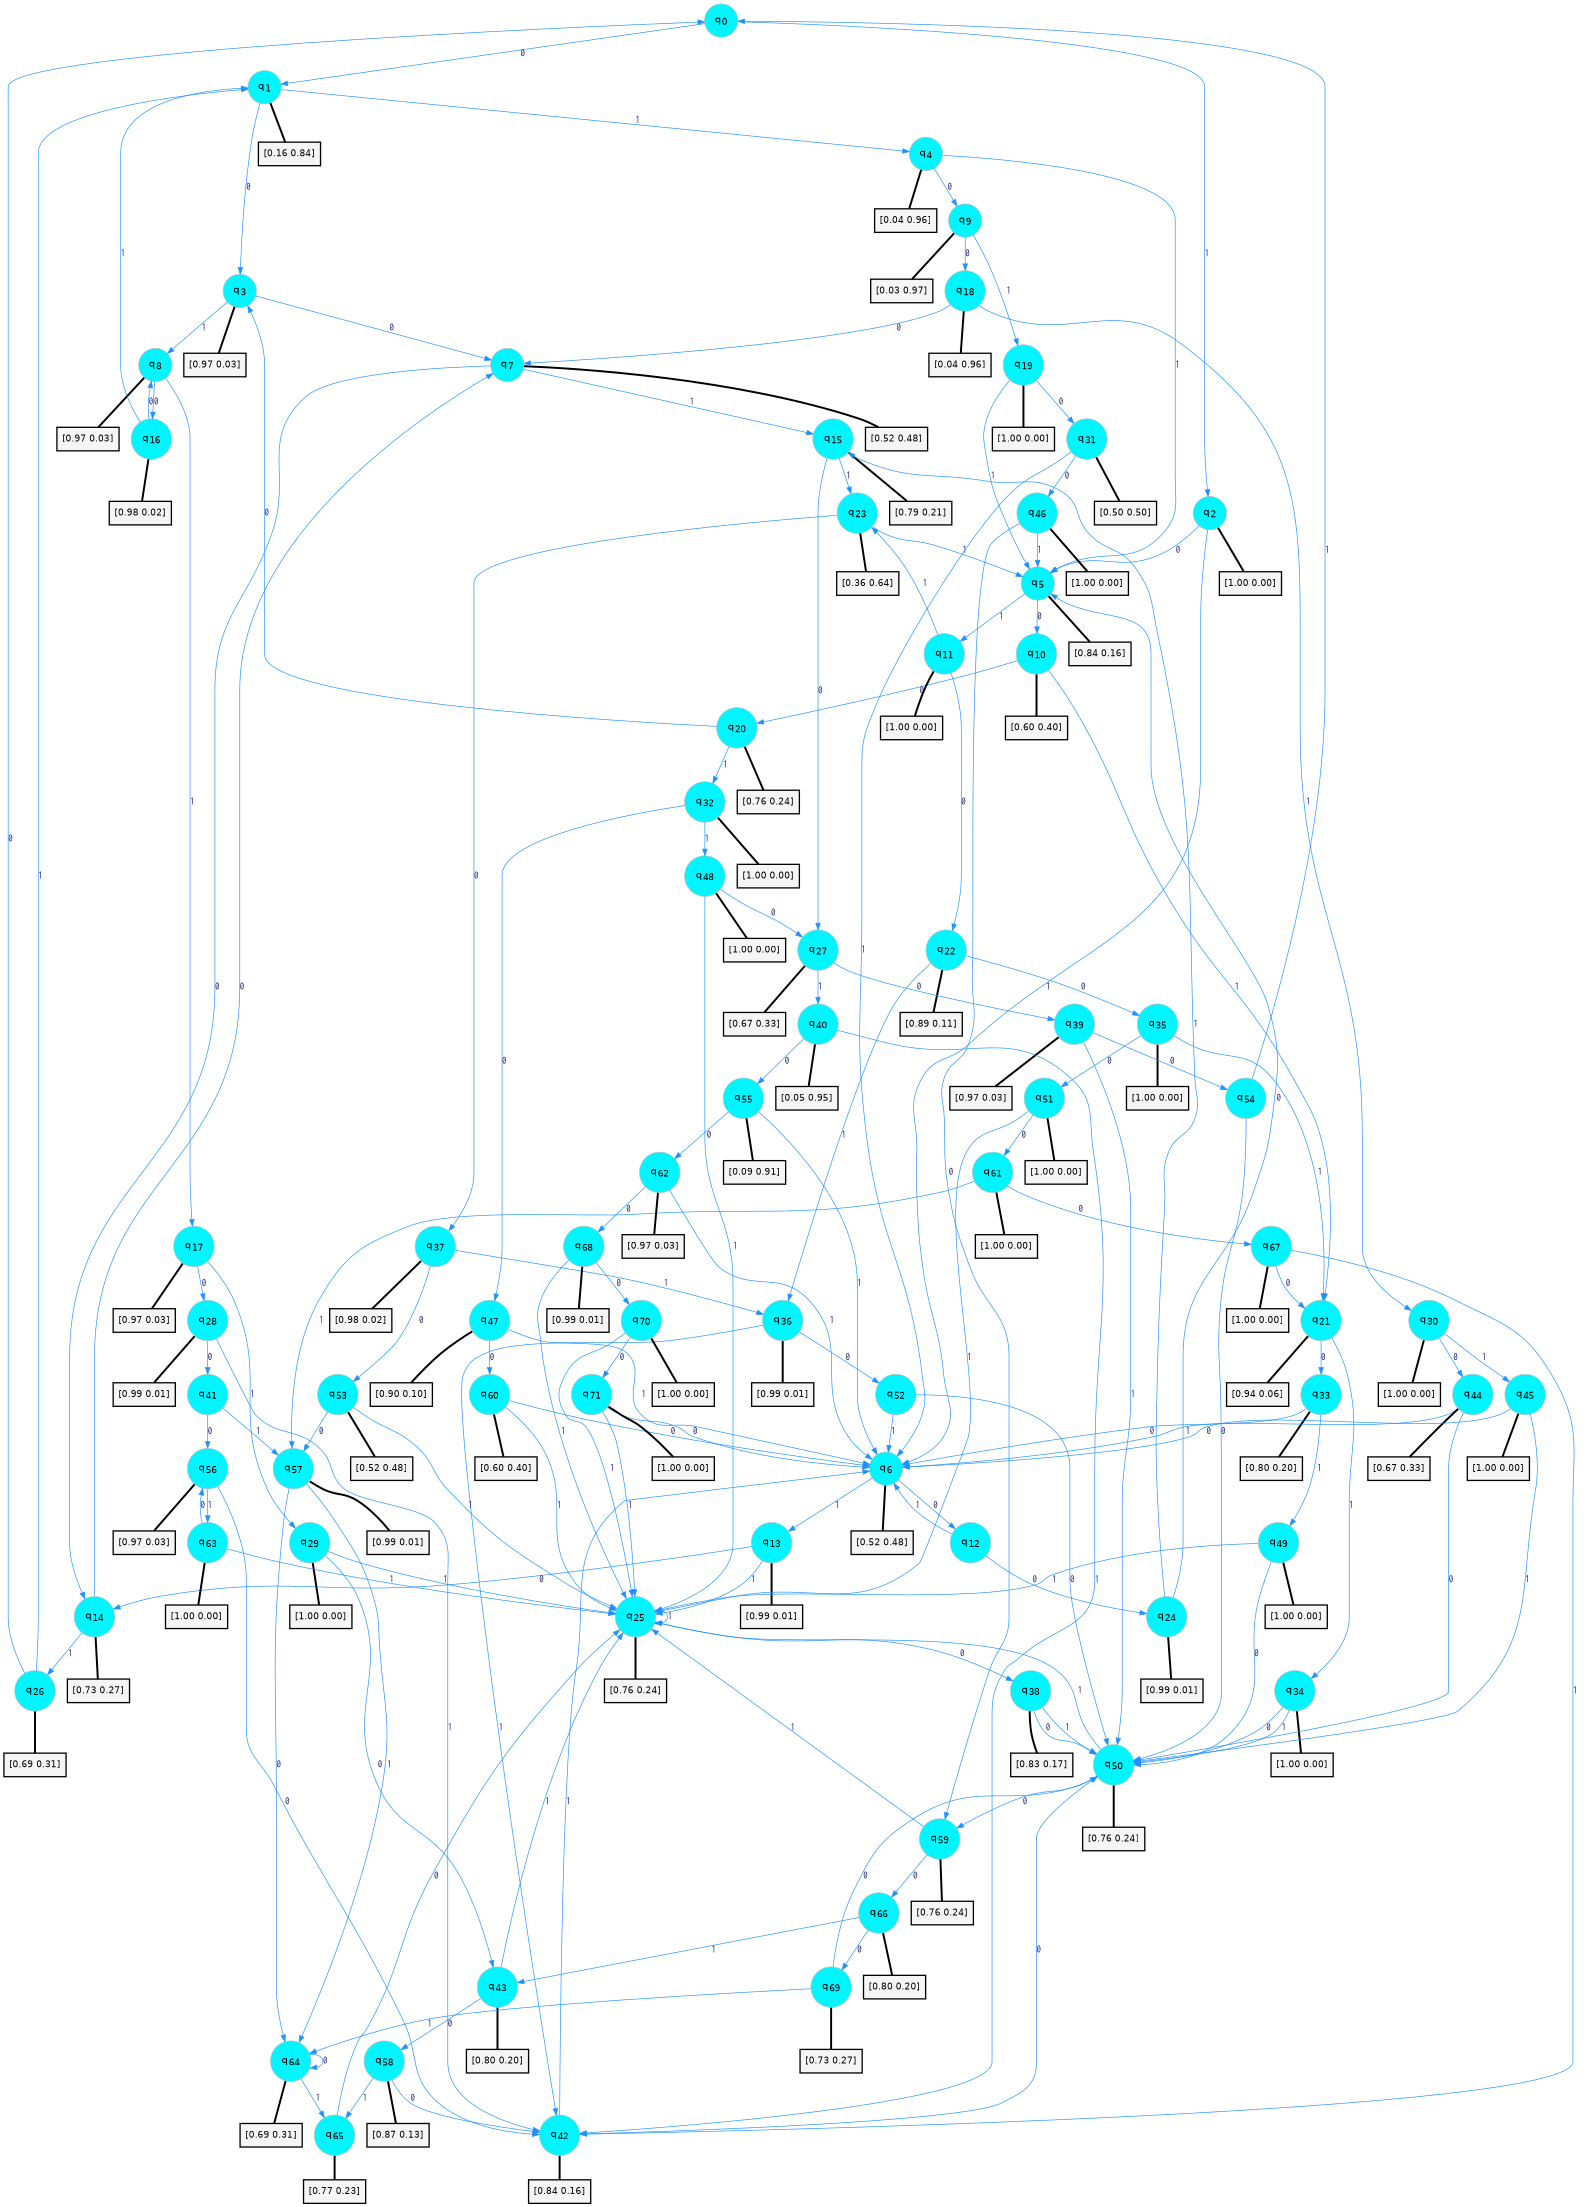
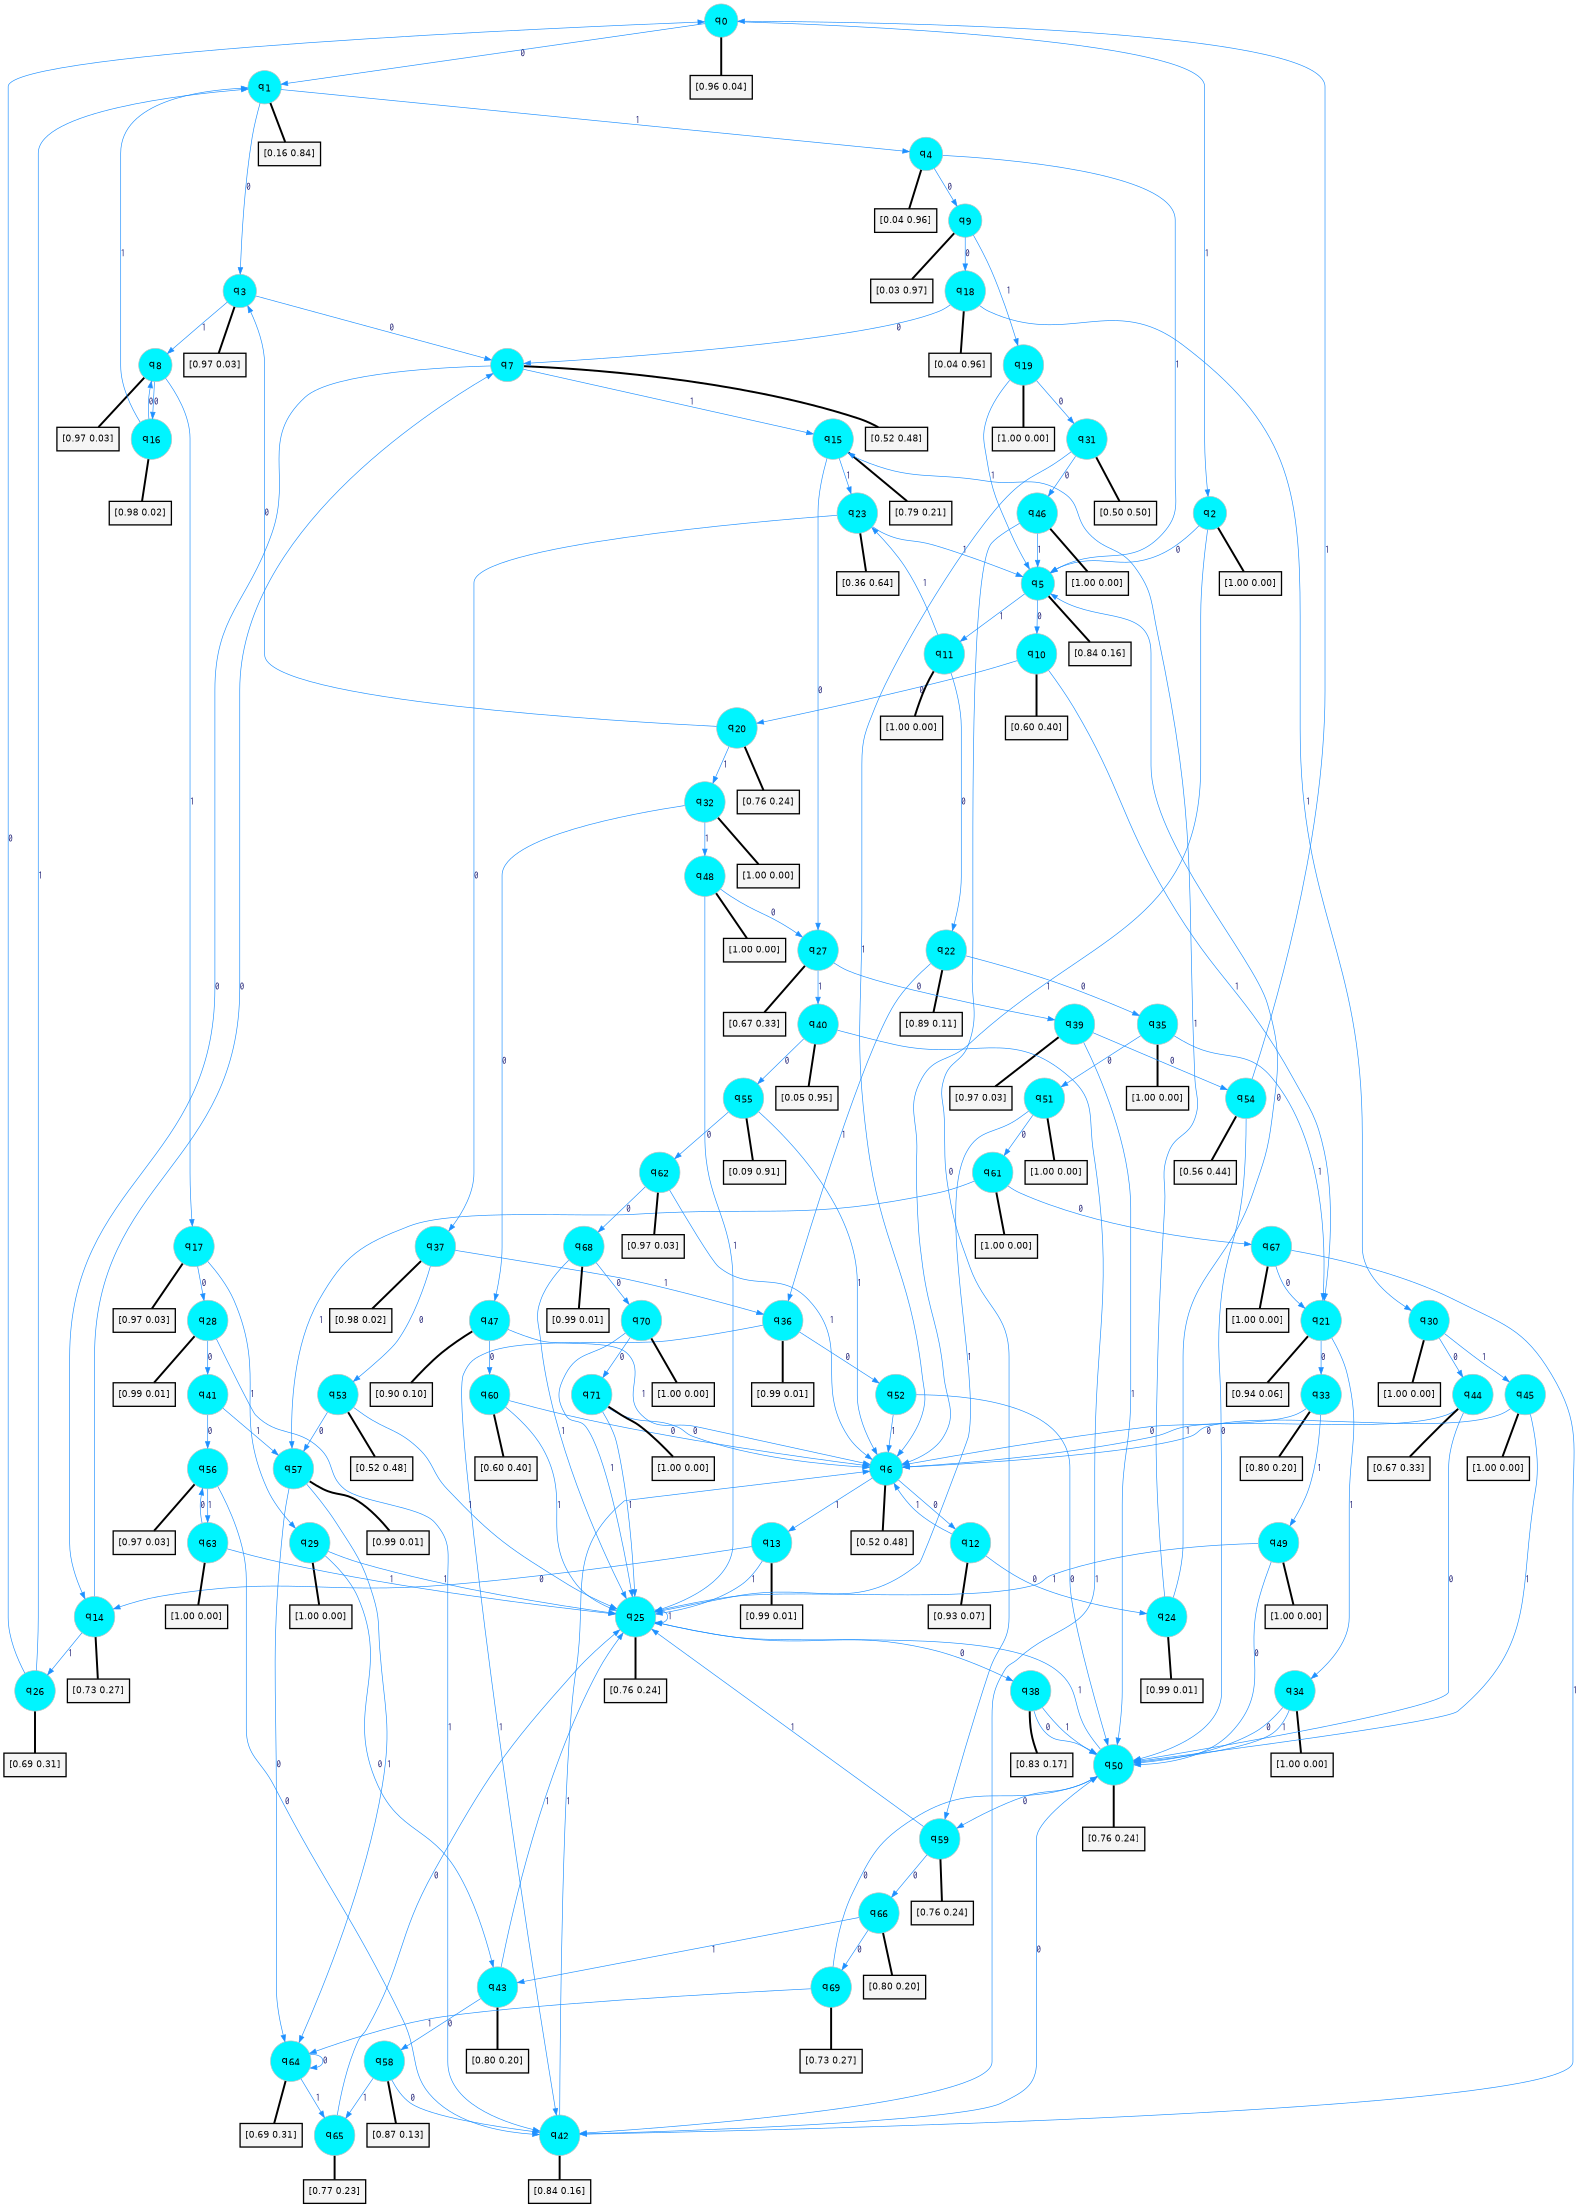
node "[0.96 0.04]": added
node "[0.56 0.44]": added
node "[0.93 0.07]": added
